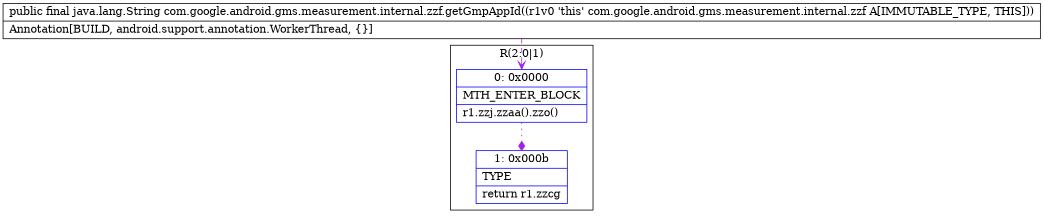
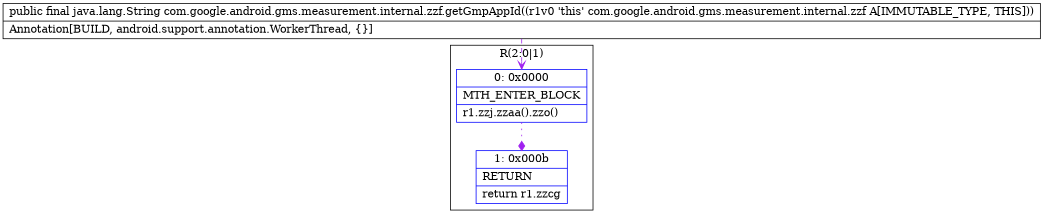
node "1: 0x000b": text "TYPE" -> "RETURN"
